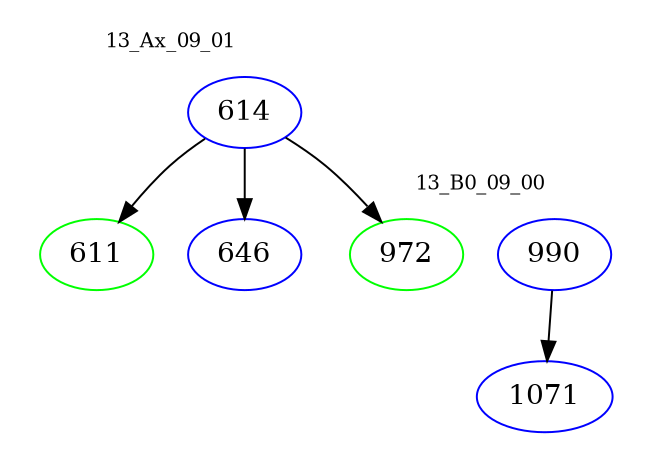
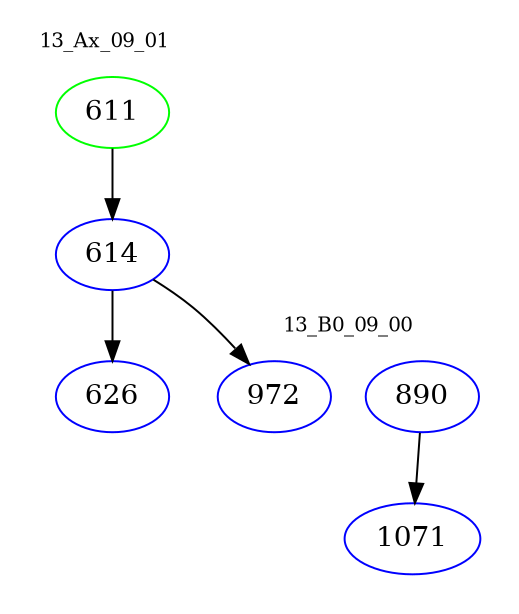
edge "614" -> "611": reversed
node "646": label "646" -> "626"
node "972": color green -> blue
node "990": label "990" -> "890"
